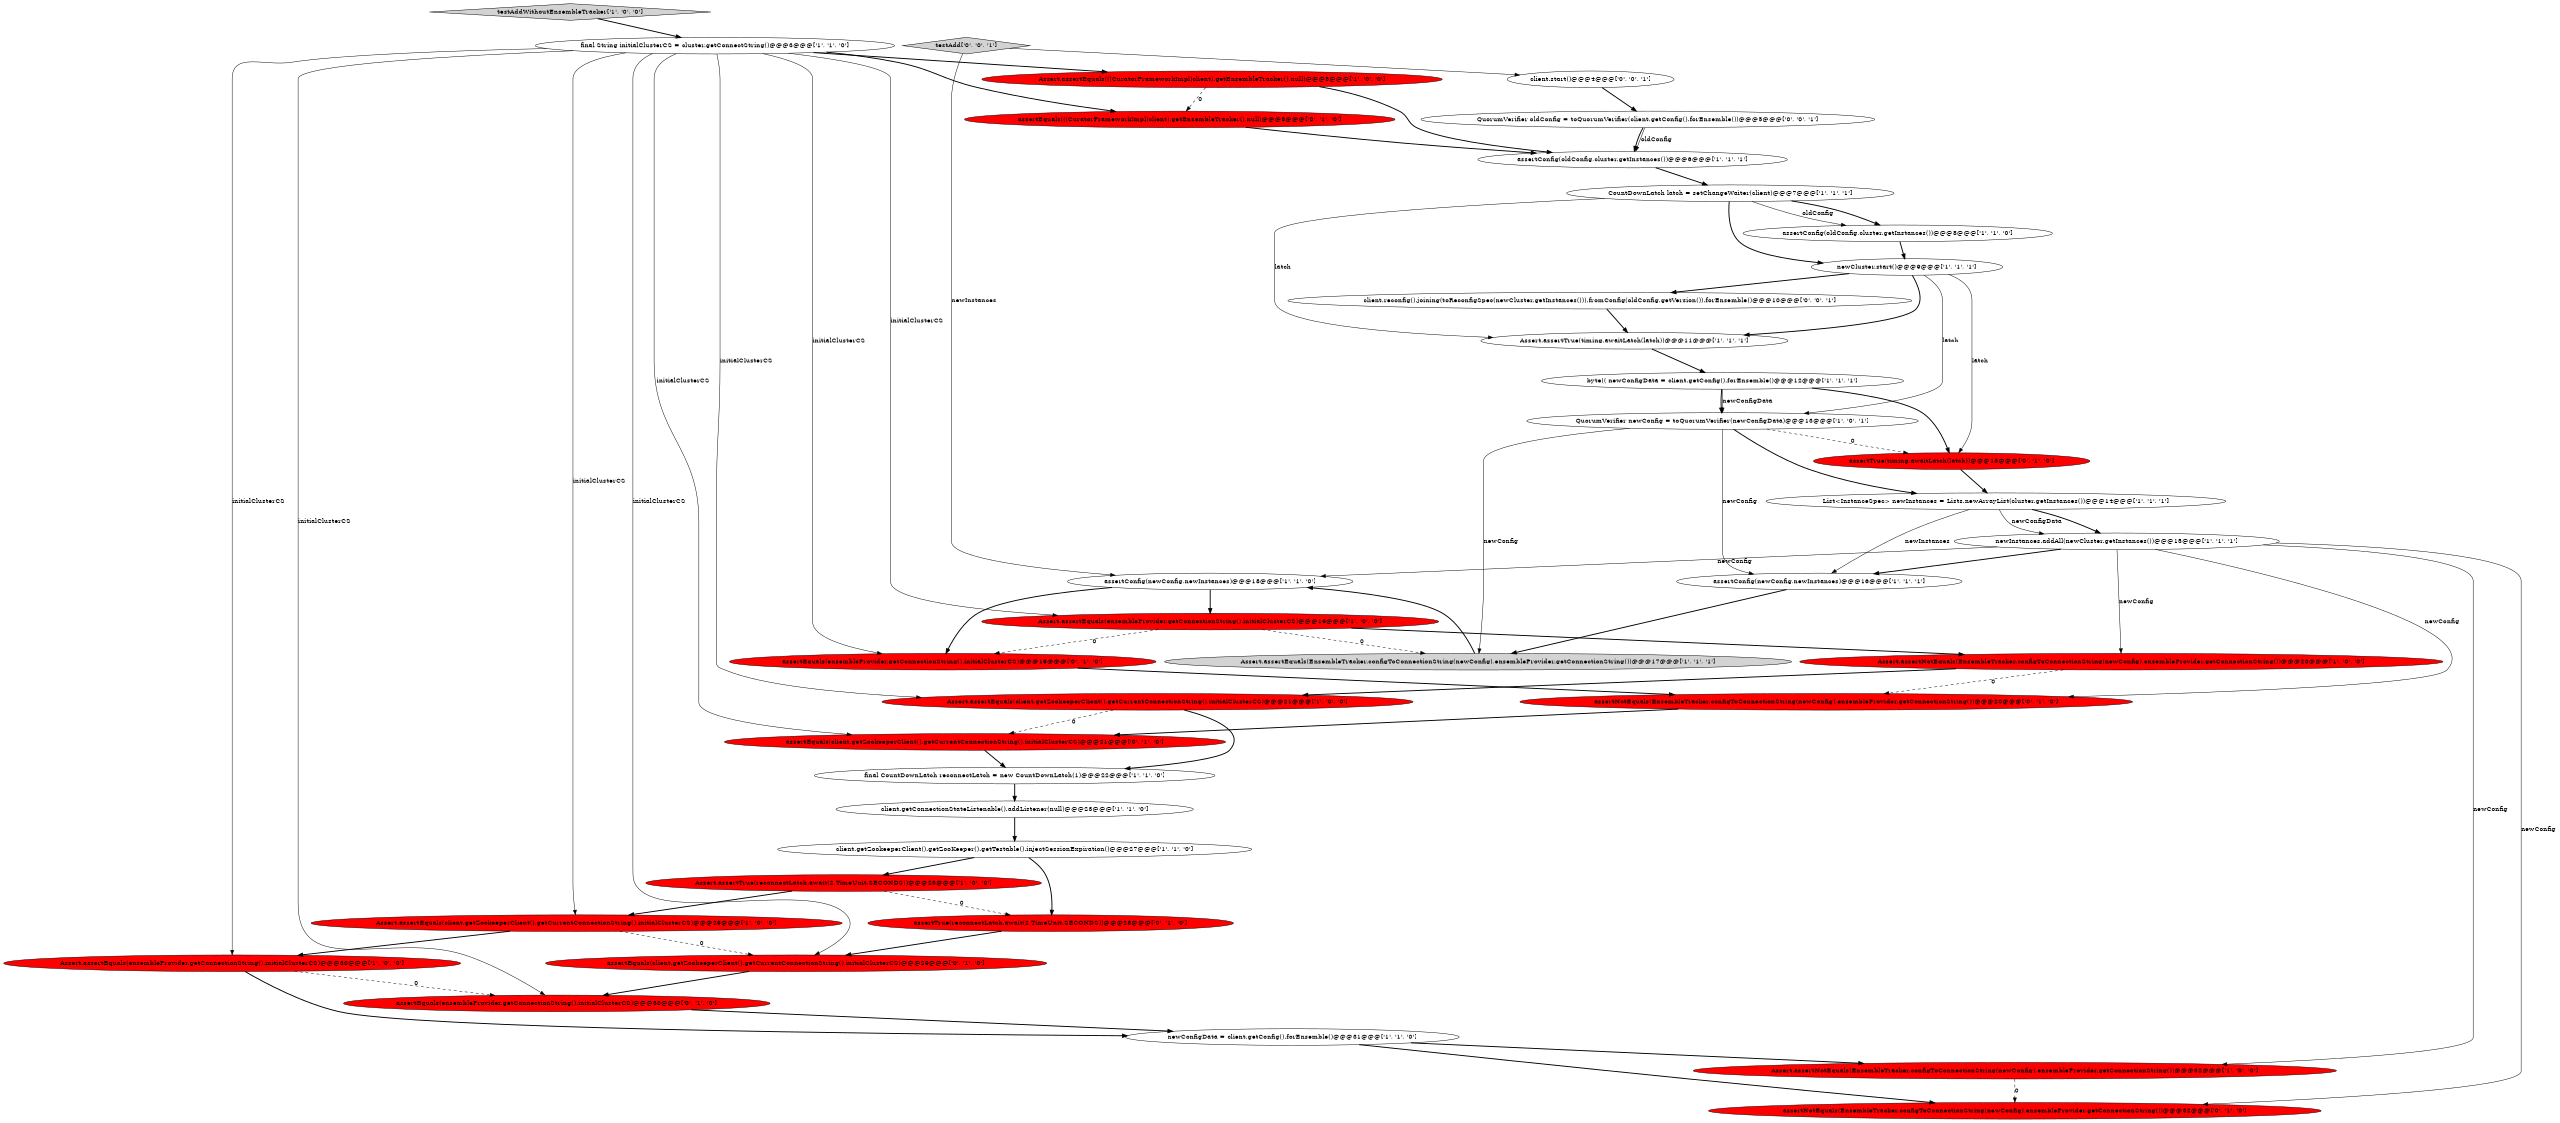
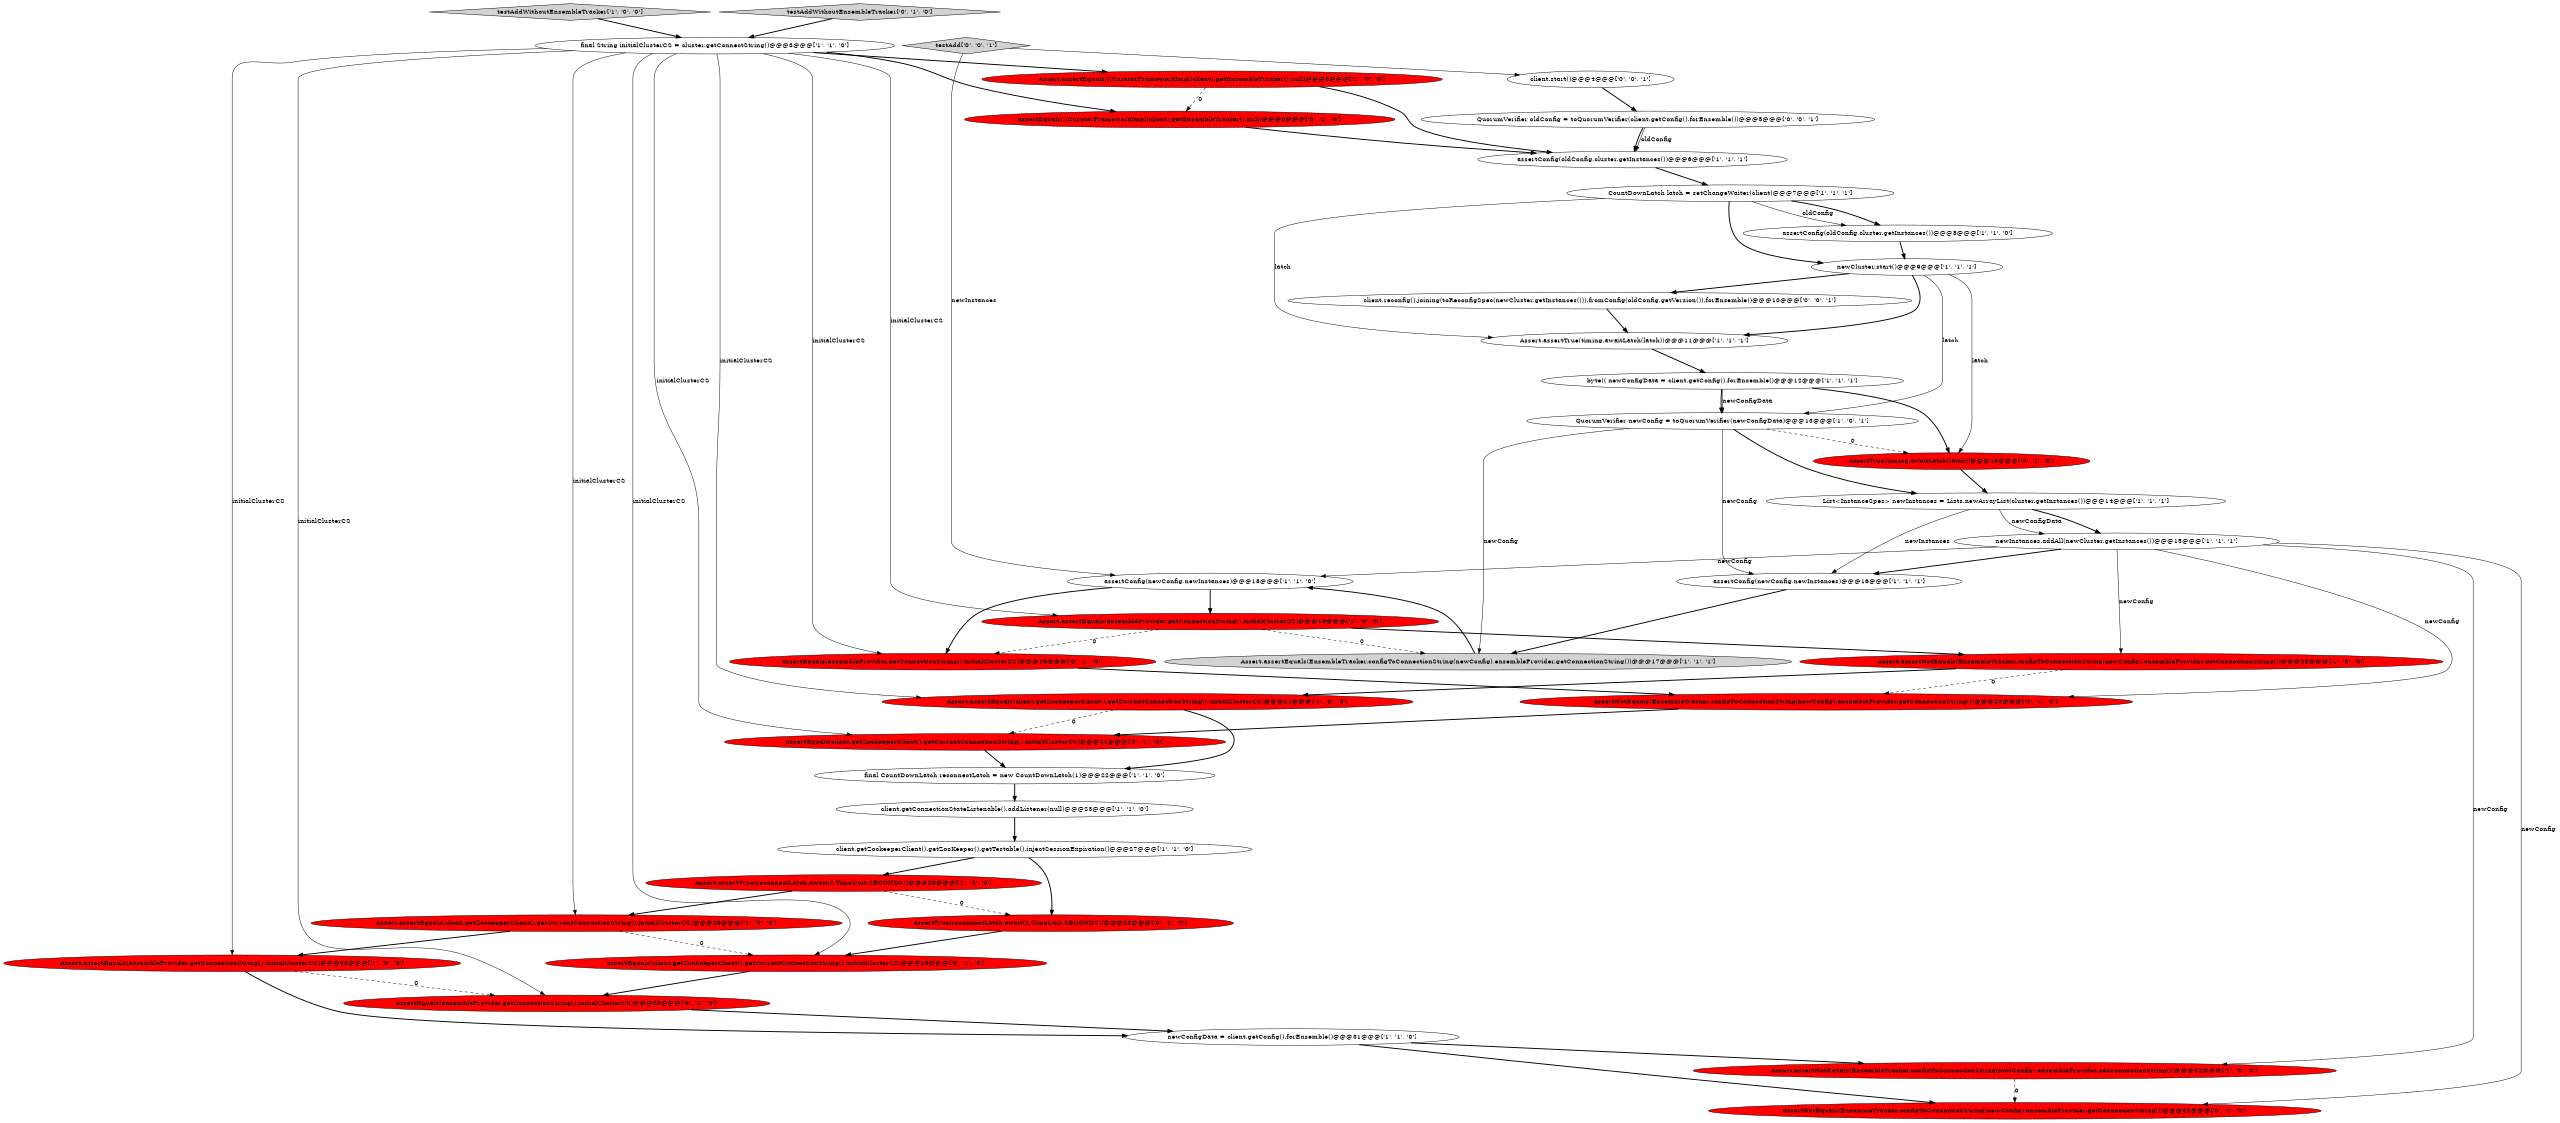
node "testAddWithoutEnsembleTracker['0', '1', '0']": added
